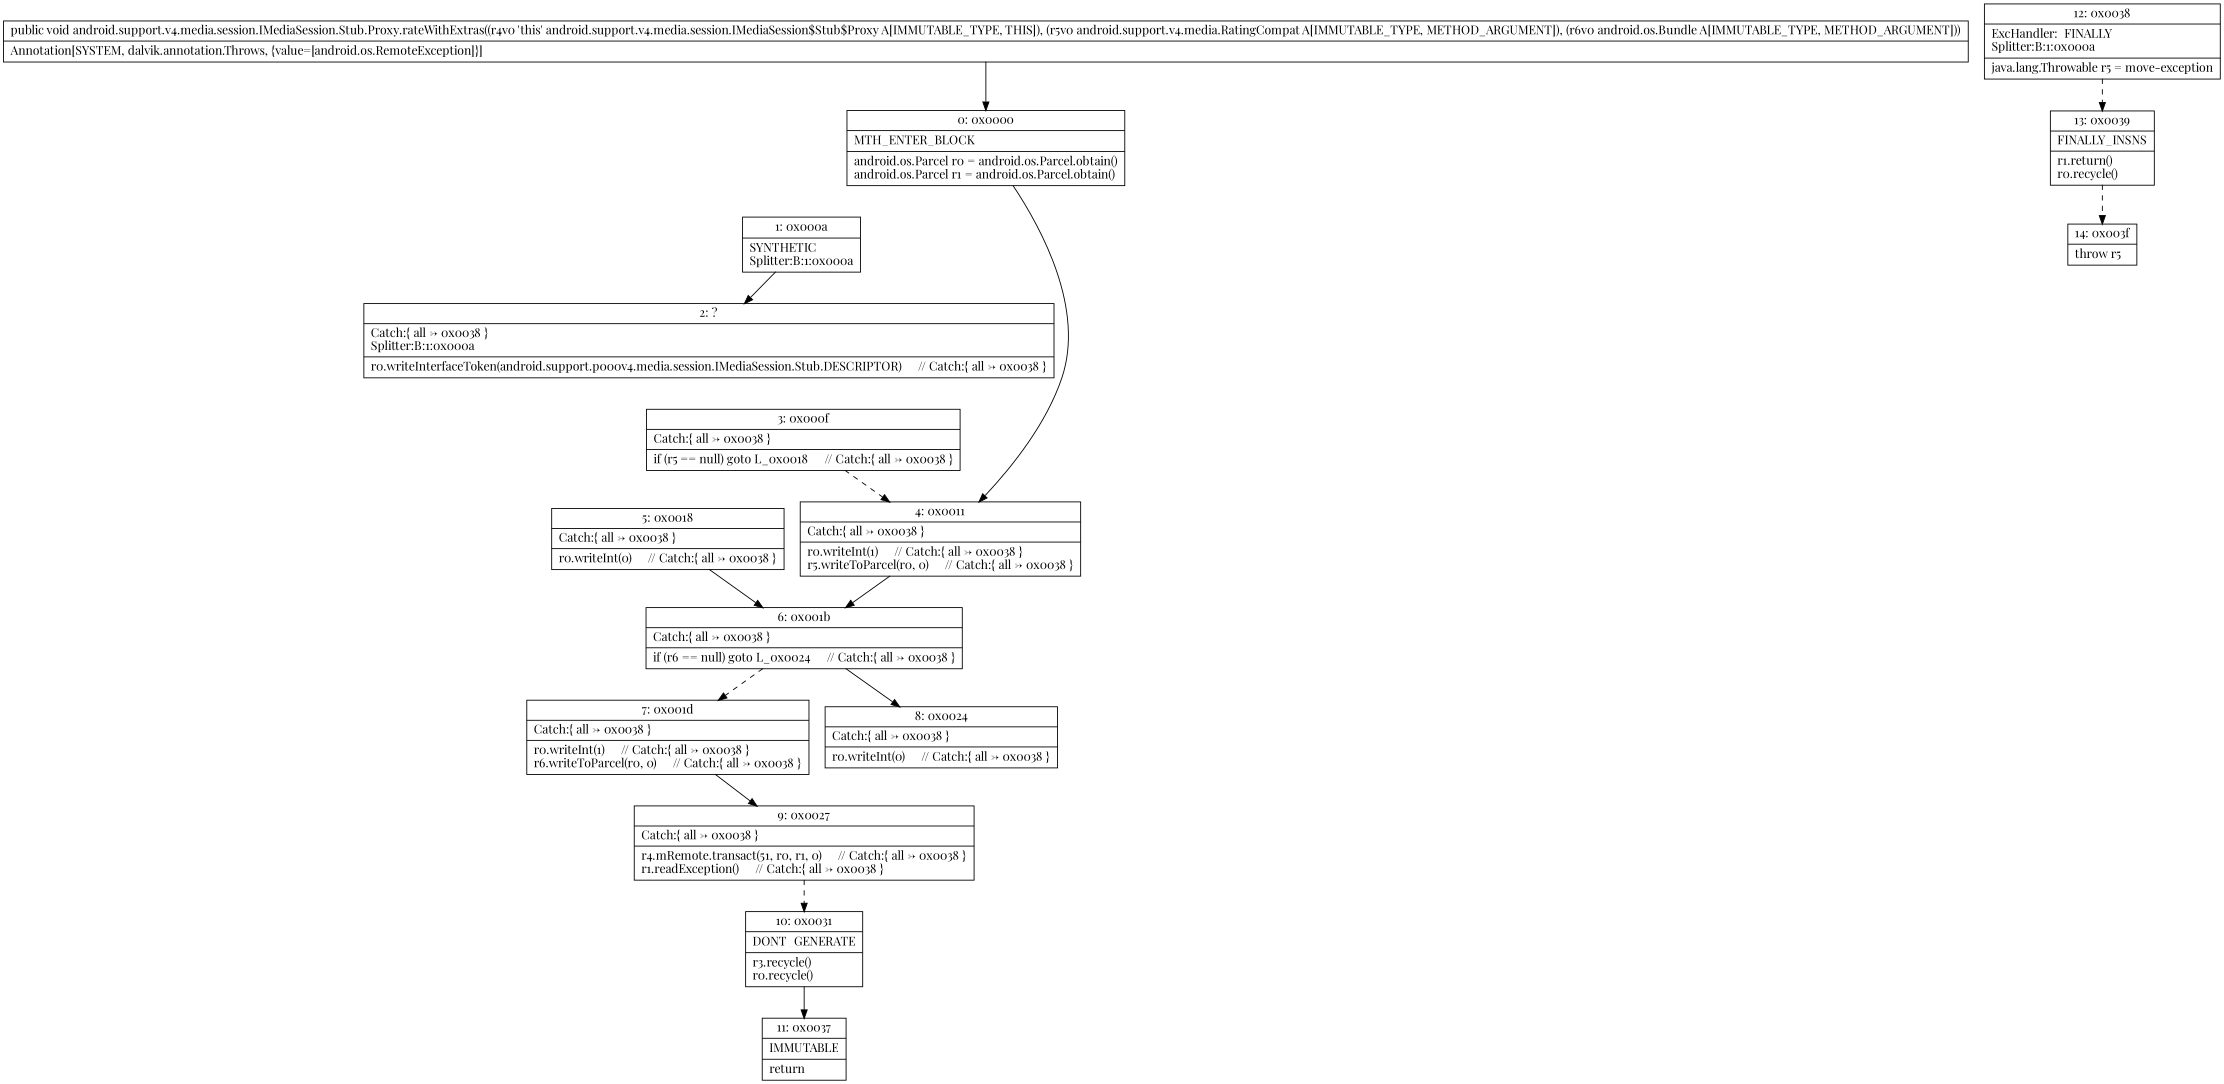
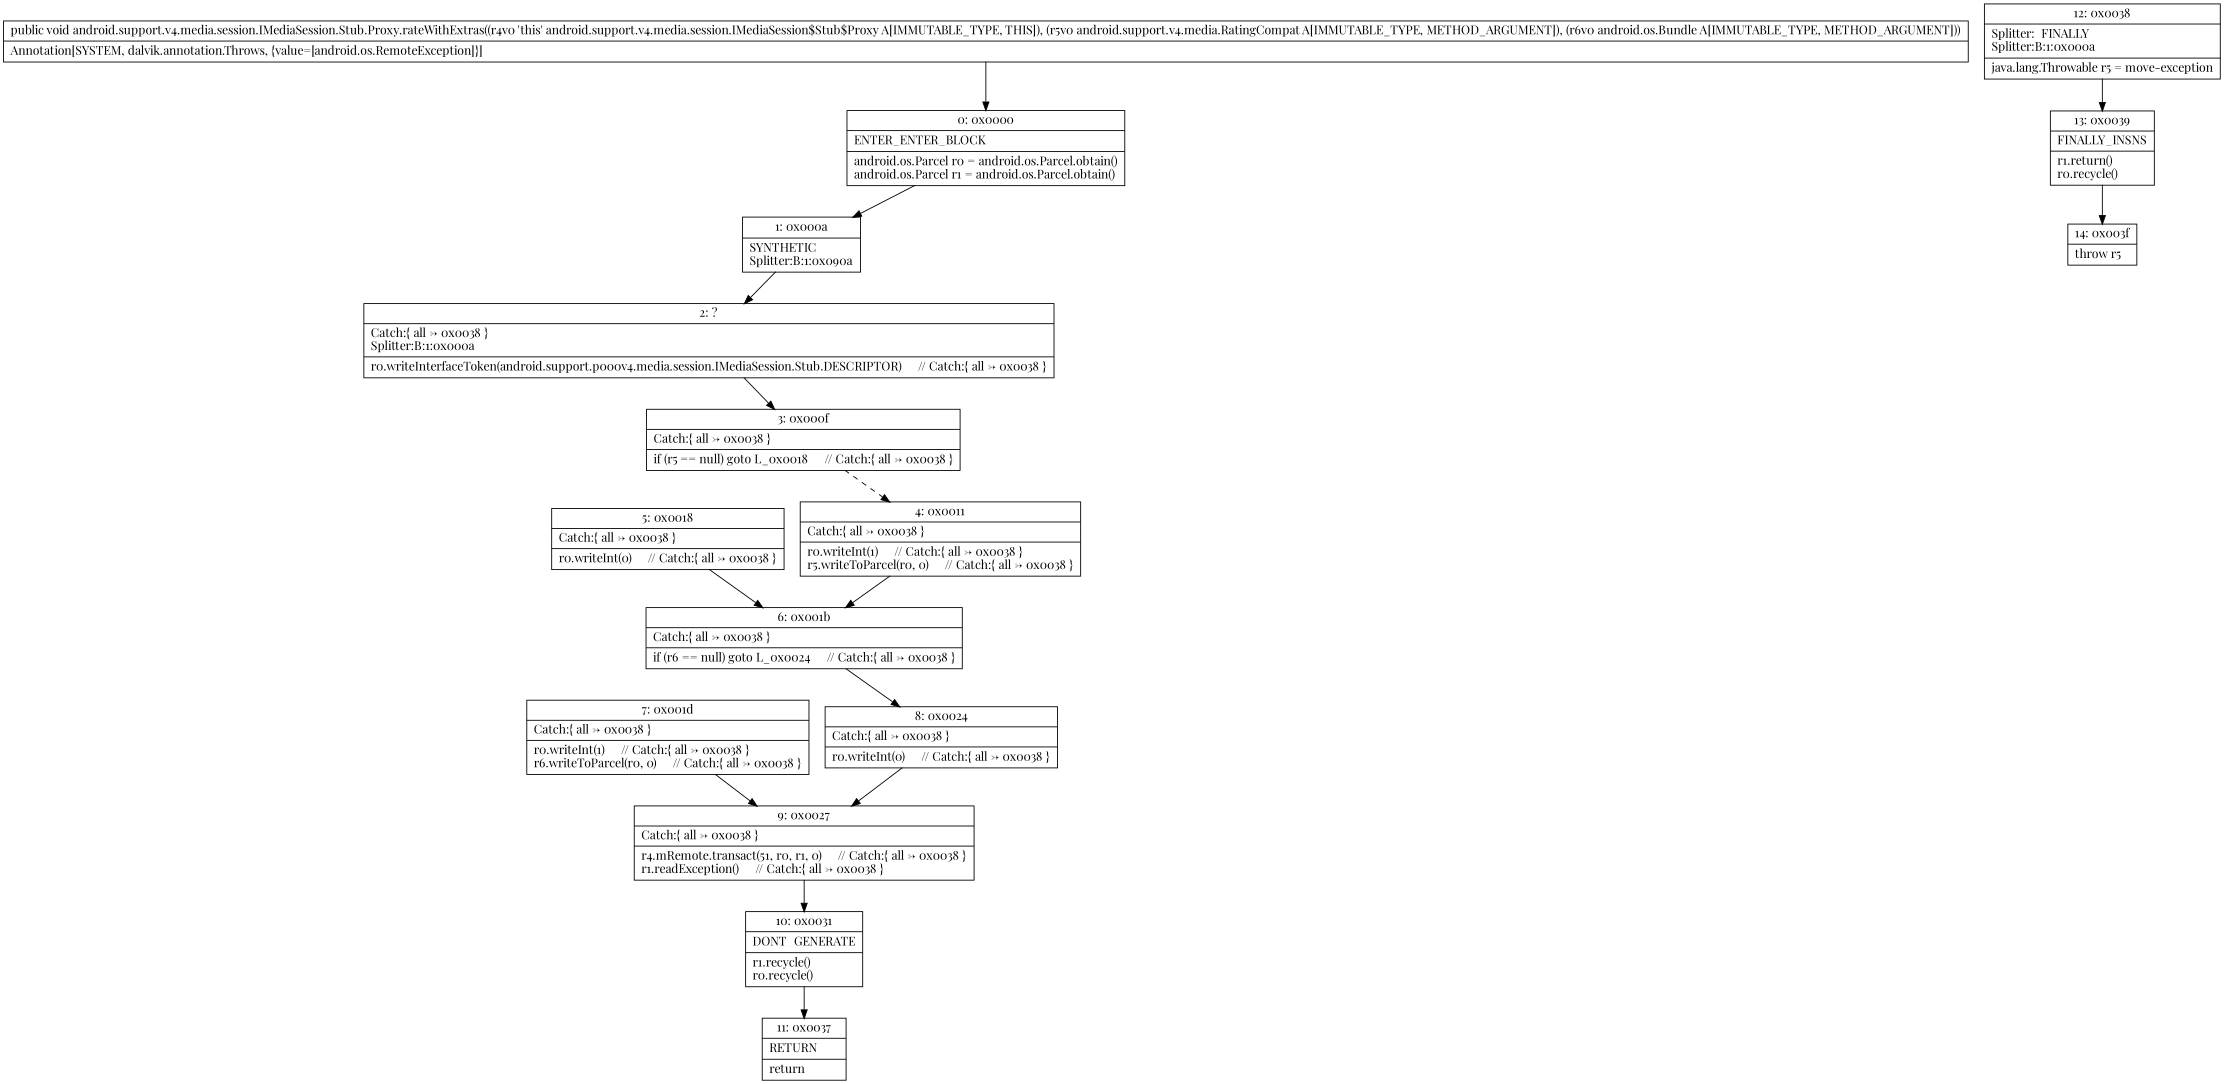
node "12: 0x0038": text "ExcHandler:  FINALLY" -> "Splitter:  FINALLY"
edge "12: 0x0038" -> "13: 0x0039": style dashed -> solid
node "0: 0x0000": text "MTH_ENTER_BLOCK" -> "ENTER_ENTER_BLOCK"
edge "13: 0x0039" -> "14: 0x003f": style dashed -> solid
node "1: 0x000a": text "Splitter:B:1:0x000a" -> "Splitter:B:1:0x090a"
edge "0: 0x0000" -> "4: 0x0011": now "0: 0x0000" -> "1: 0x000a"
edge "2: ?" -> "3: 0x000f": added
edge "6: 0x001b" -> "7: 0x001d": removed
edge "8: 0x0024" -> "9: 0x0027": added
edge "9: 0x0027" -> "10: 0x0031": style dashed -> solid
node "10: 0x0031": text "r3.recycle()" -> "r1.recycle()"
node "11: 0x0037": text "IMMUTABLE" -> "RETURN"
